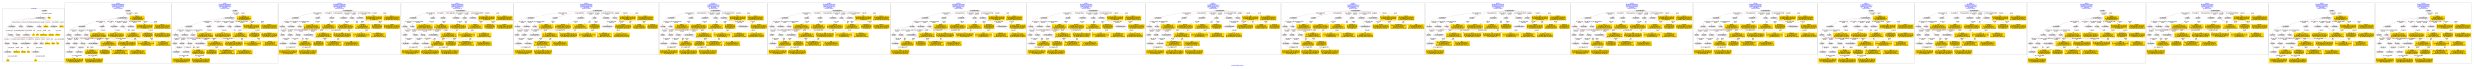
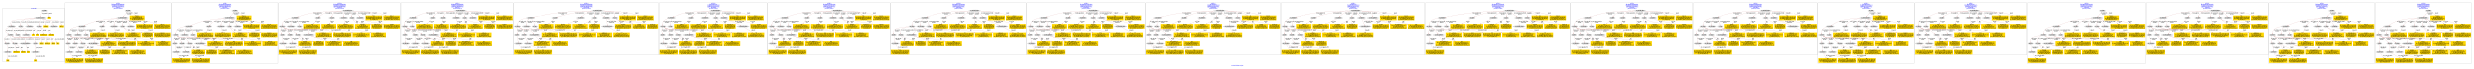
node "dimensions": removed
node "artist_uri": fillcolor lightgray -> gold
